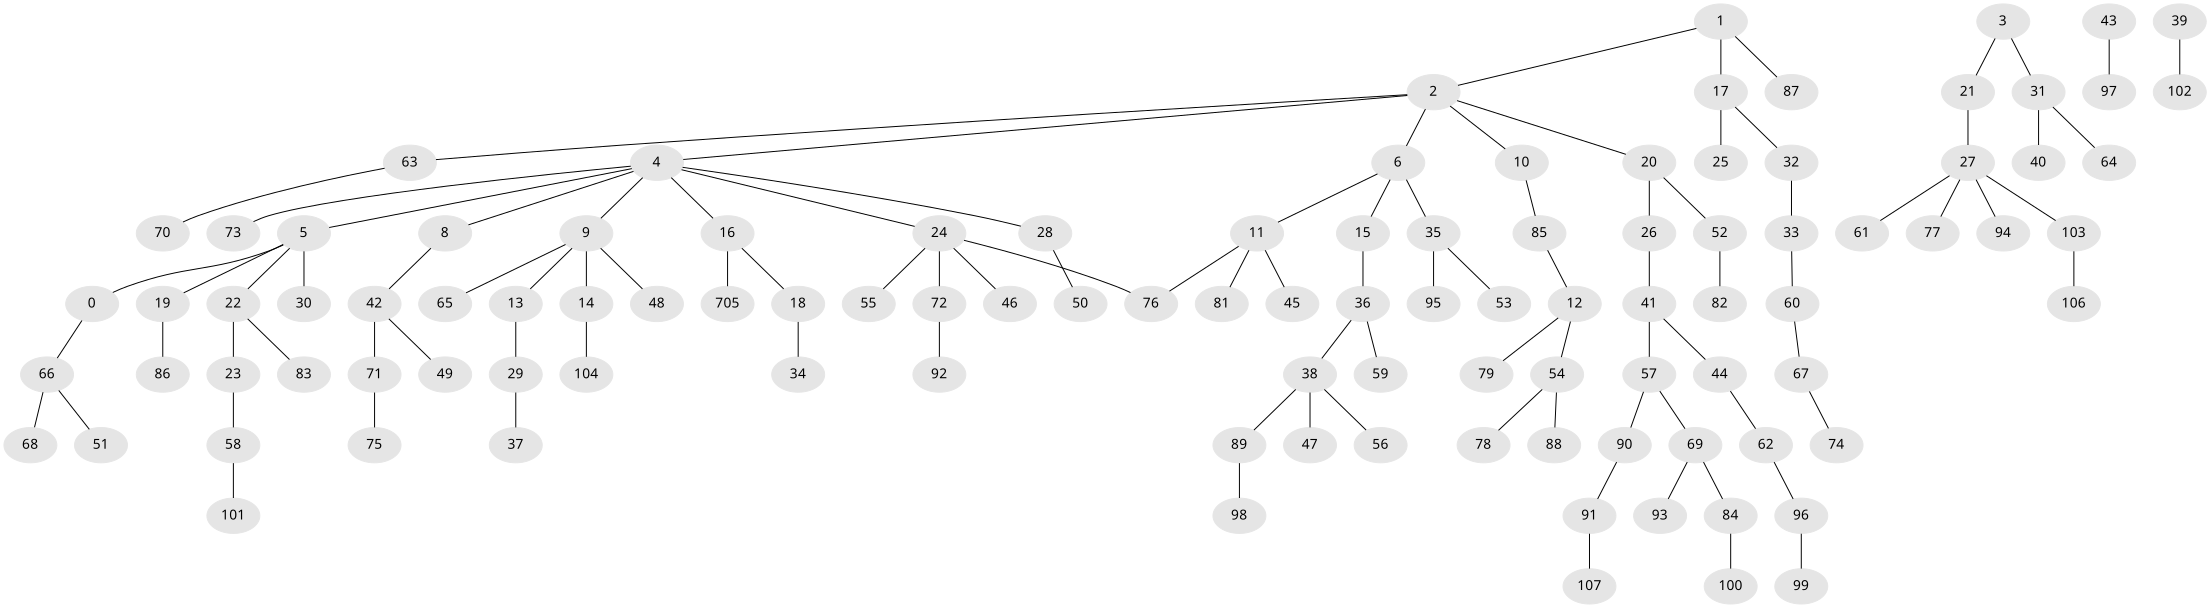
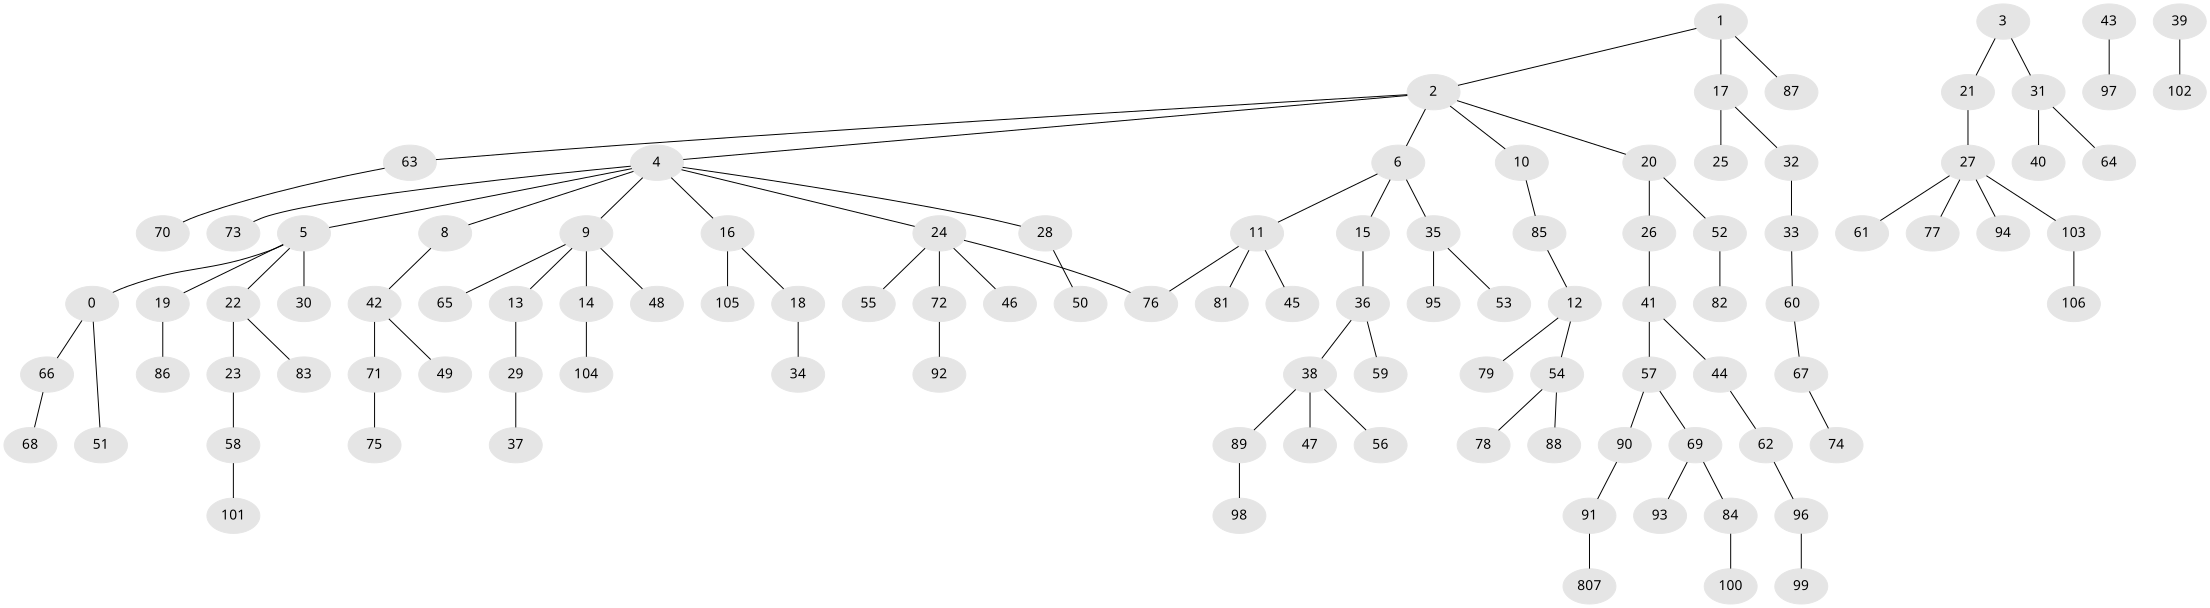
node "705": label "705" -> "105"
edge "66" -- "51": now "0" -- "51"
node "107": label "107" -> "807"
